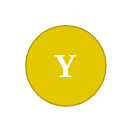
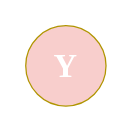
node "Y": fillcolor #e3c800 -> #f8cecc
